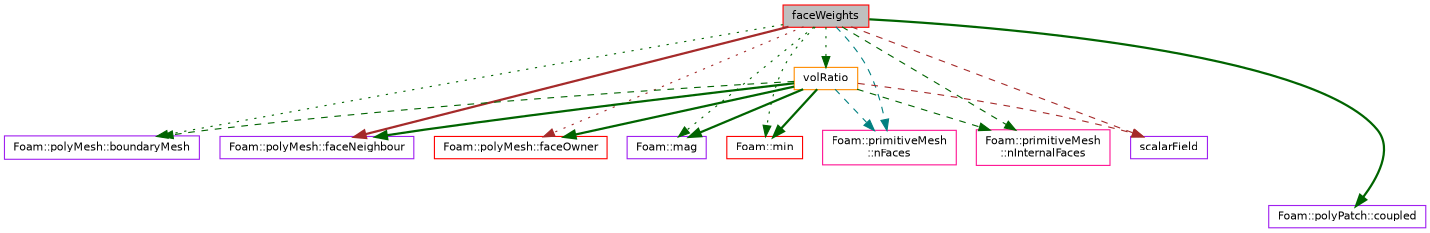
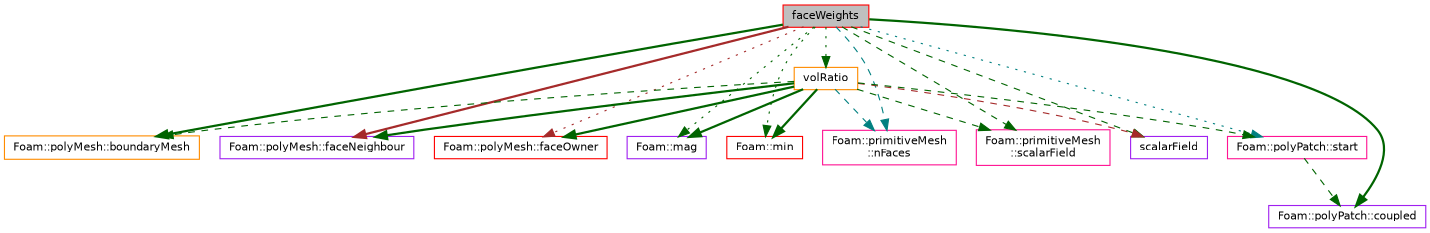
edge "faceWeights" -> "Foam::polyMesh::boundaryMesh": style dotted -> bold
edge "faceWeights" -> "scalarField": color brown -> darkgreen
node "Foam::polyMesh::boundaryMesh": color purple -> darkorange
node "Foam::primitiveMesh ::nInternalFaces": label "Foam::primitiveMesh ::nInternalFaces" -> "Foam::primitiveMesh ::scalarField"
node "Foam::polyPatch::start": added
